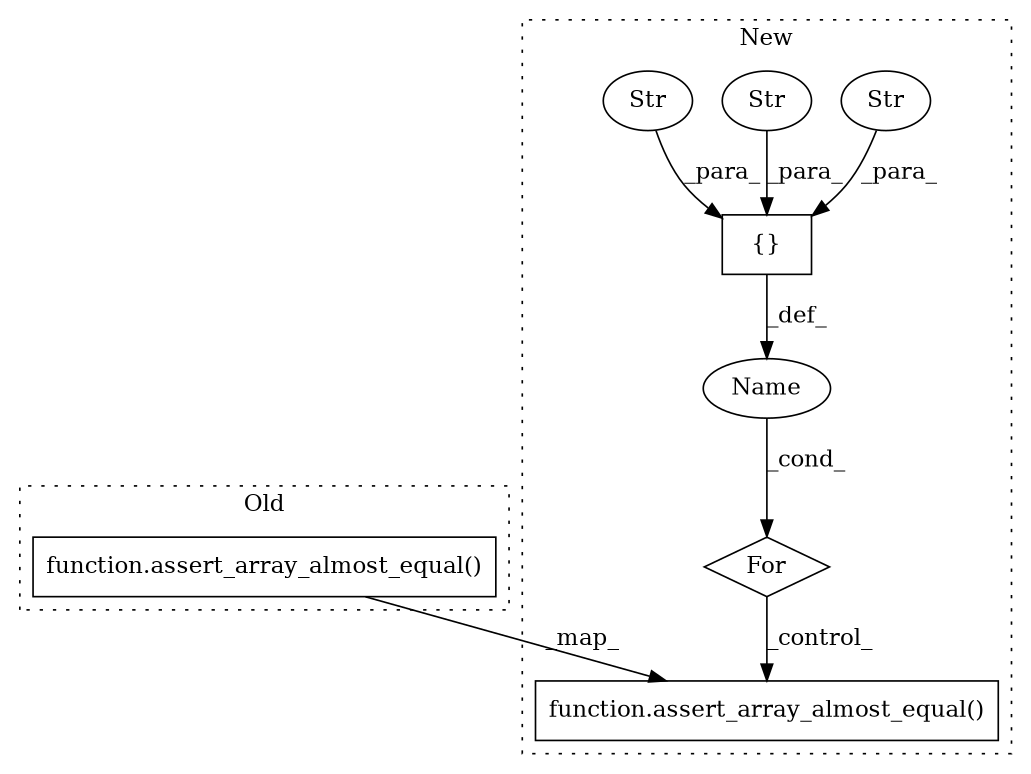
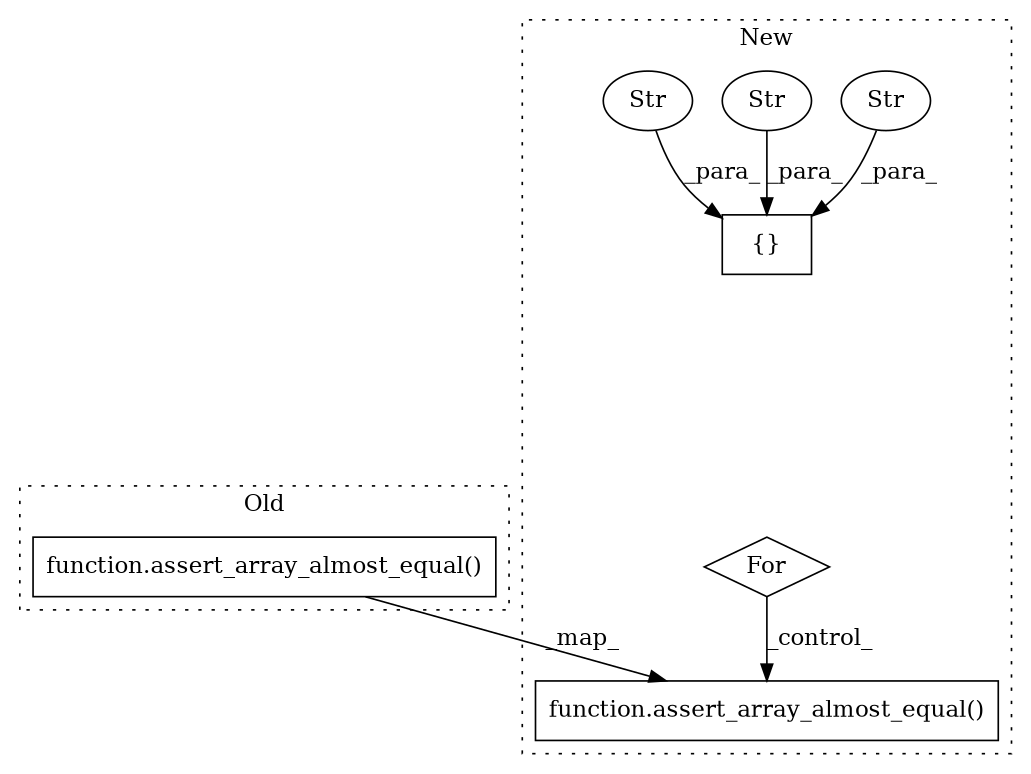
node "Name": removed
